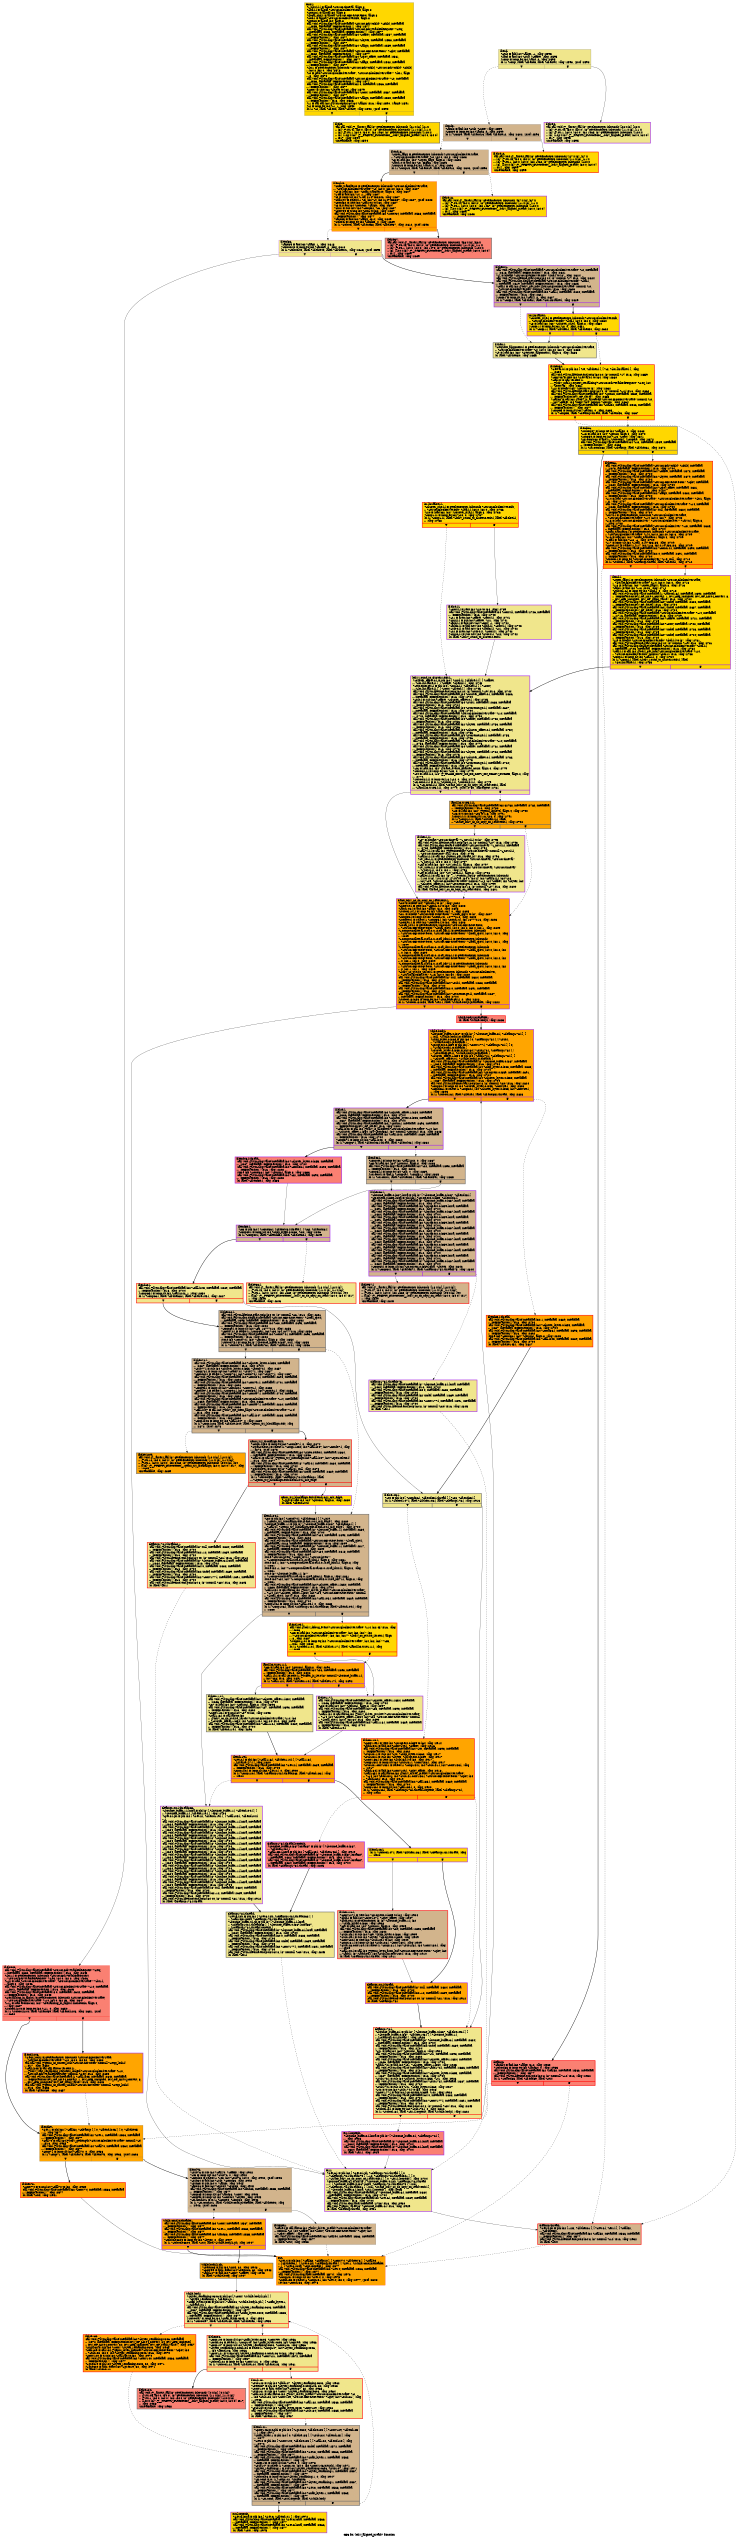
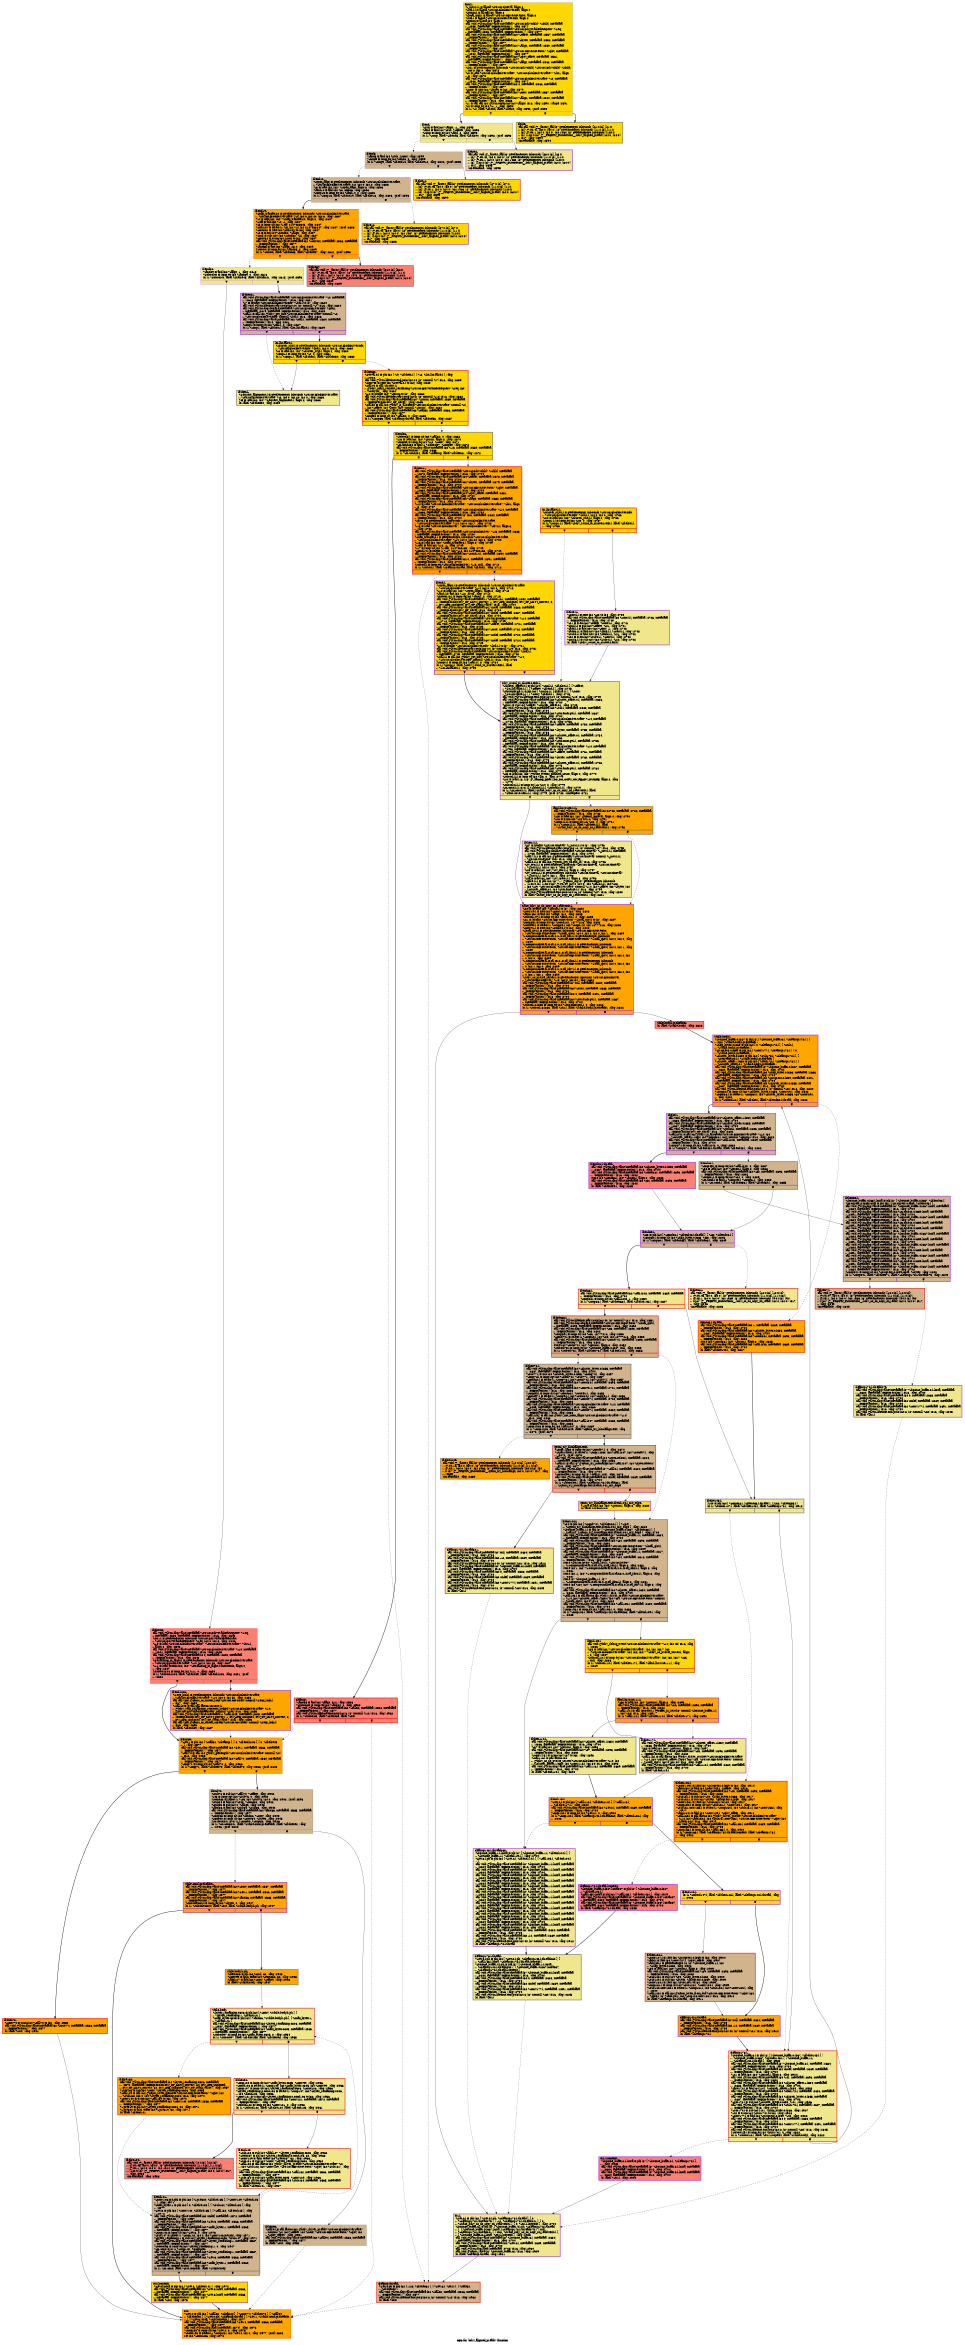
edge "entry:" -> "if.end:": added
edge "if.then.i:" -> "if.then50:": removed
node "if.then68.i:": color gray40 -> red
edge "out.loopexit:" -> "out:": added
